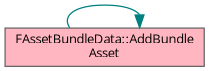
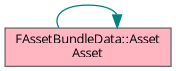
node "FAssetBundleData::AddBundle Asset": label "FAssetBundleData::AddBundle Asset" -> "FAssetBundleData::Asset Asset"
